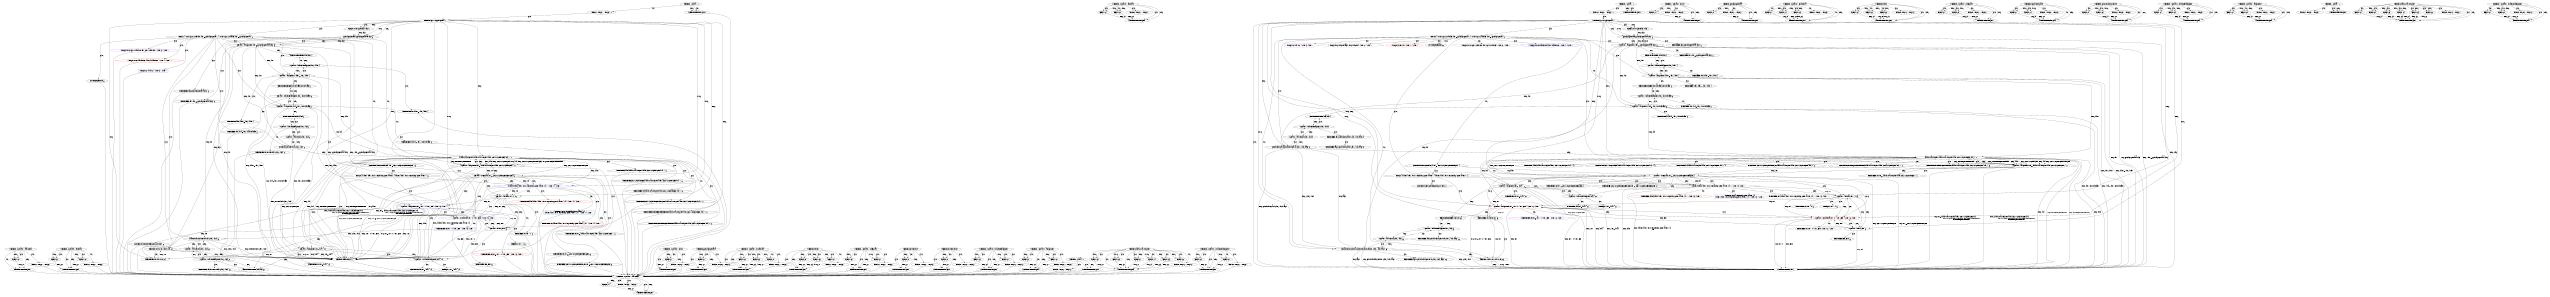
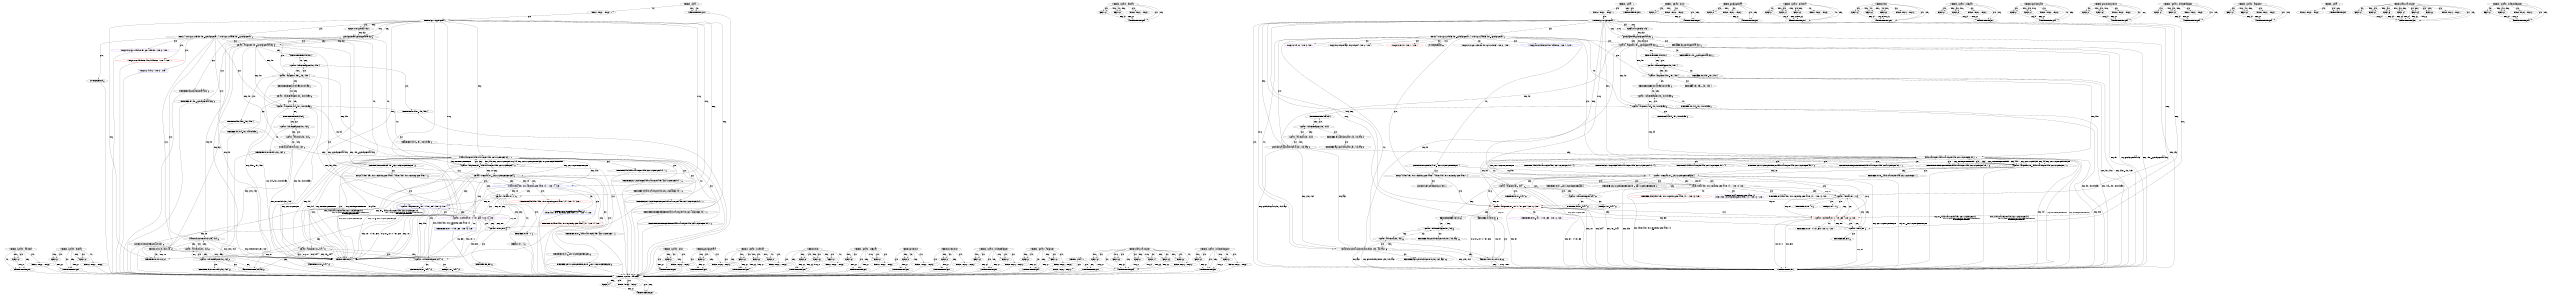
edge "<(IDENTIFIER,ret,ret < 0 ? ret : -EIO)<SUB>15</SUB>>" -> "(mutex_unlock,mutex_unlock(&dev->lock))": now "(mutex_lock,mutex_lock(&dev->lock))" -> "(mutex_unlock,mutex_unlock(&dev->lock))"
node "<(IDENTIFIER,ret,ret = ret < 0 ? ret : -EIO)<SUB>15</SUB>>": removed
